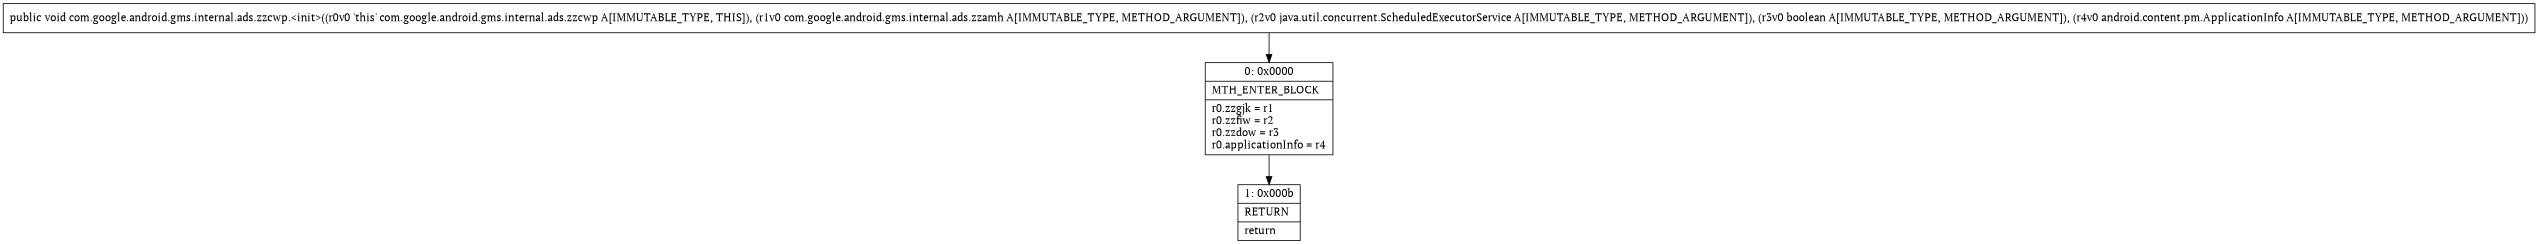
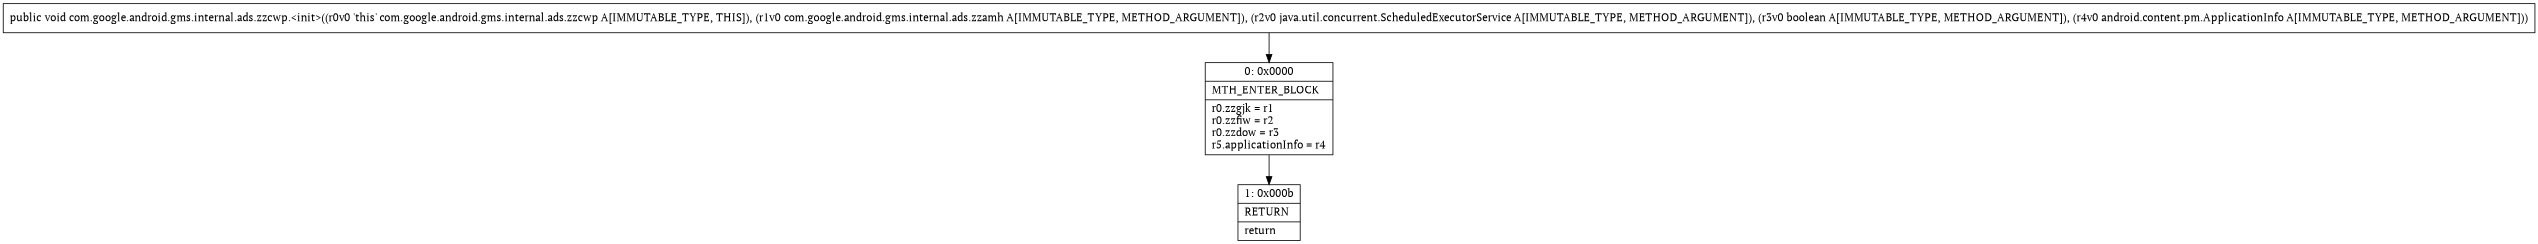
node "0: 0x0000": text "r0.applicationInfo = r4" -> "r5.applicationInfo = r4"
